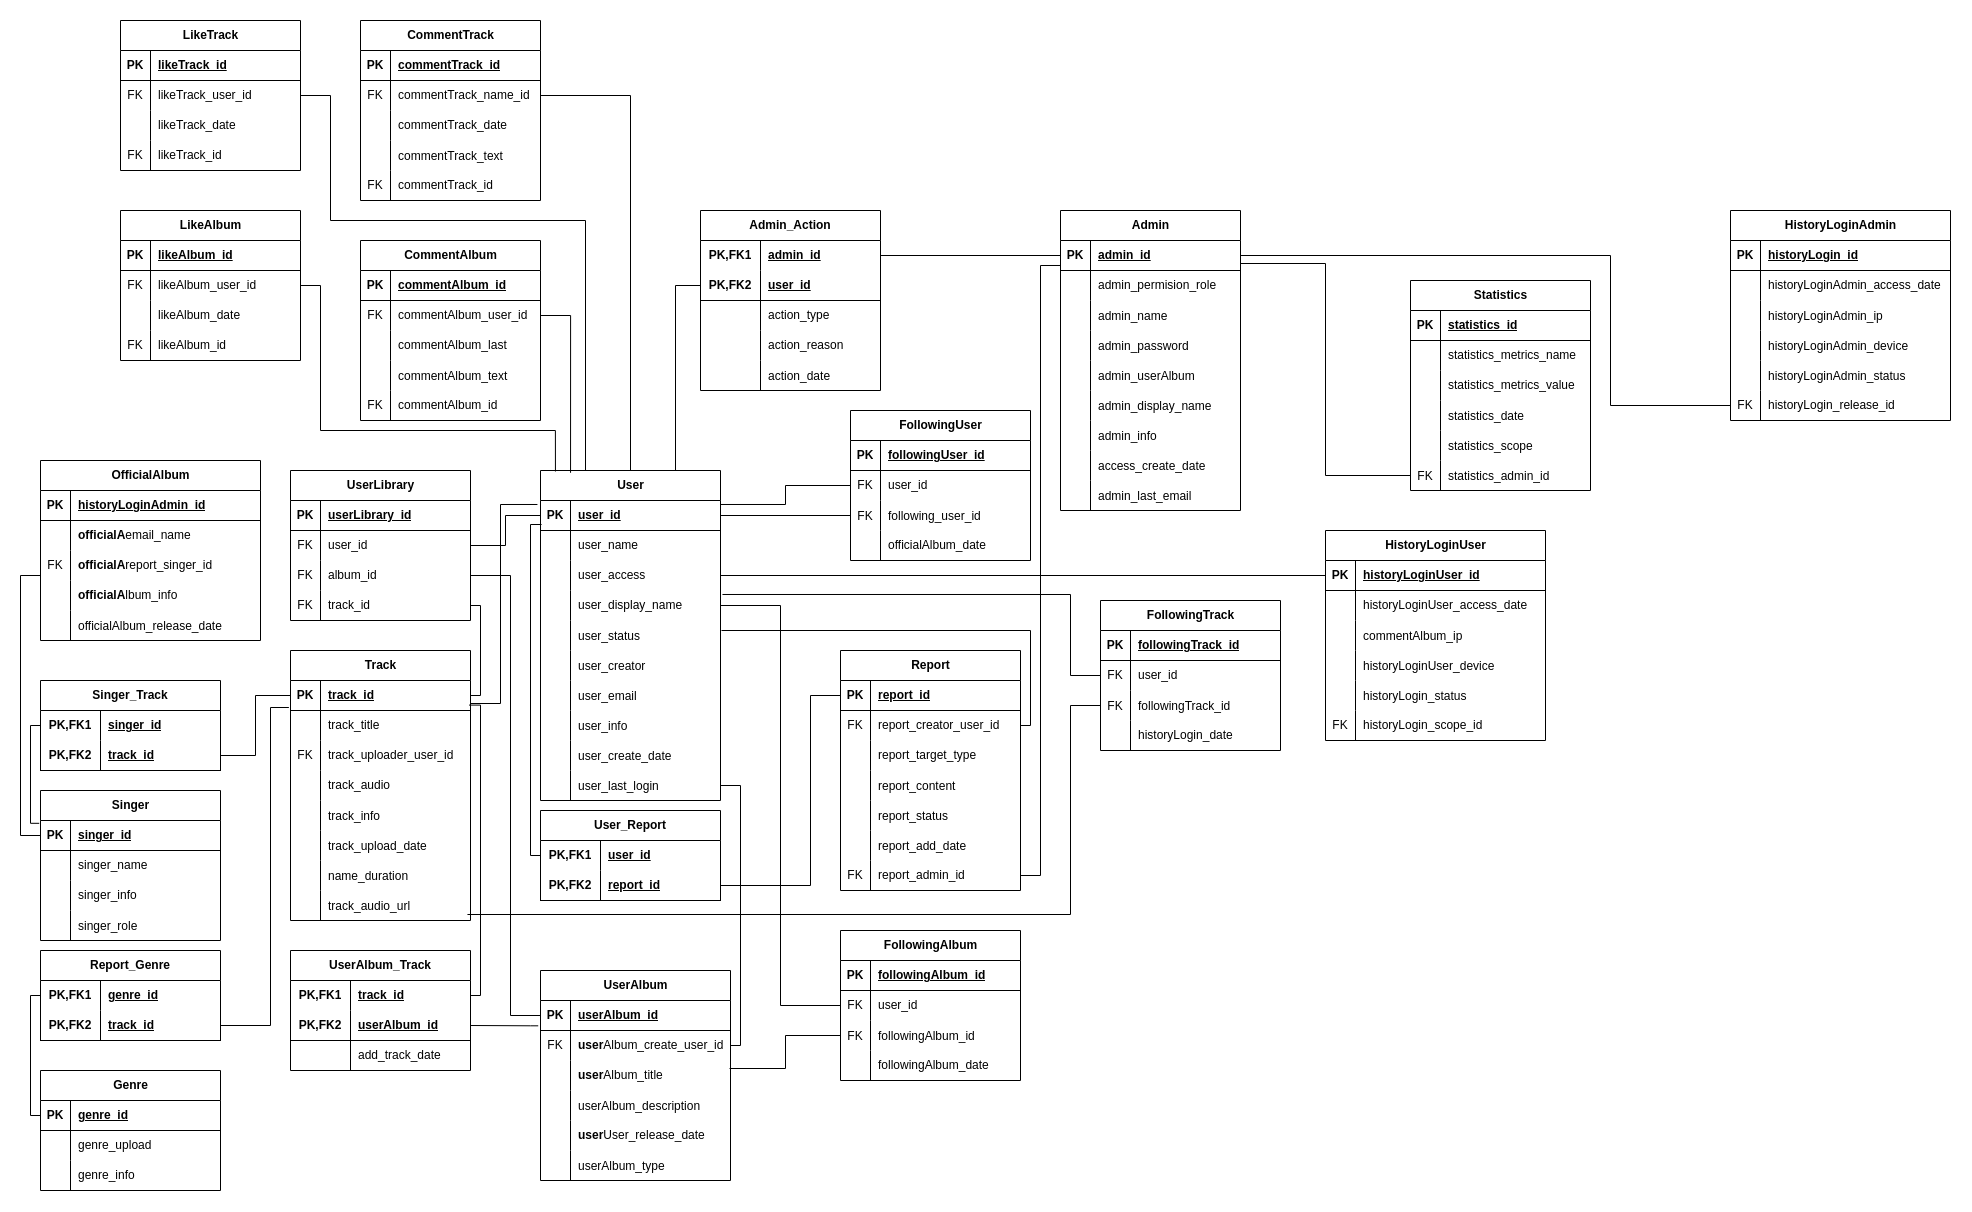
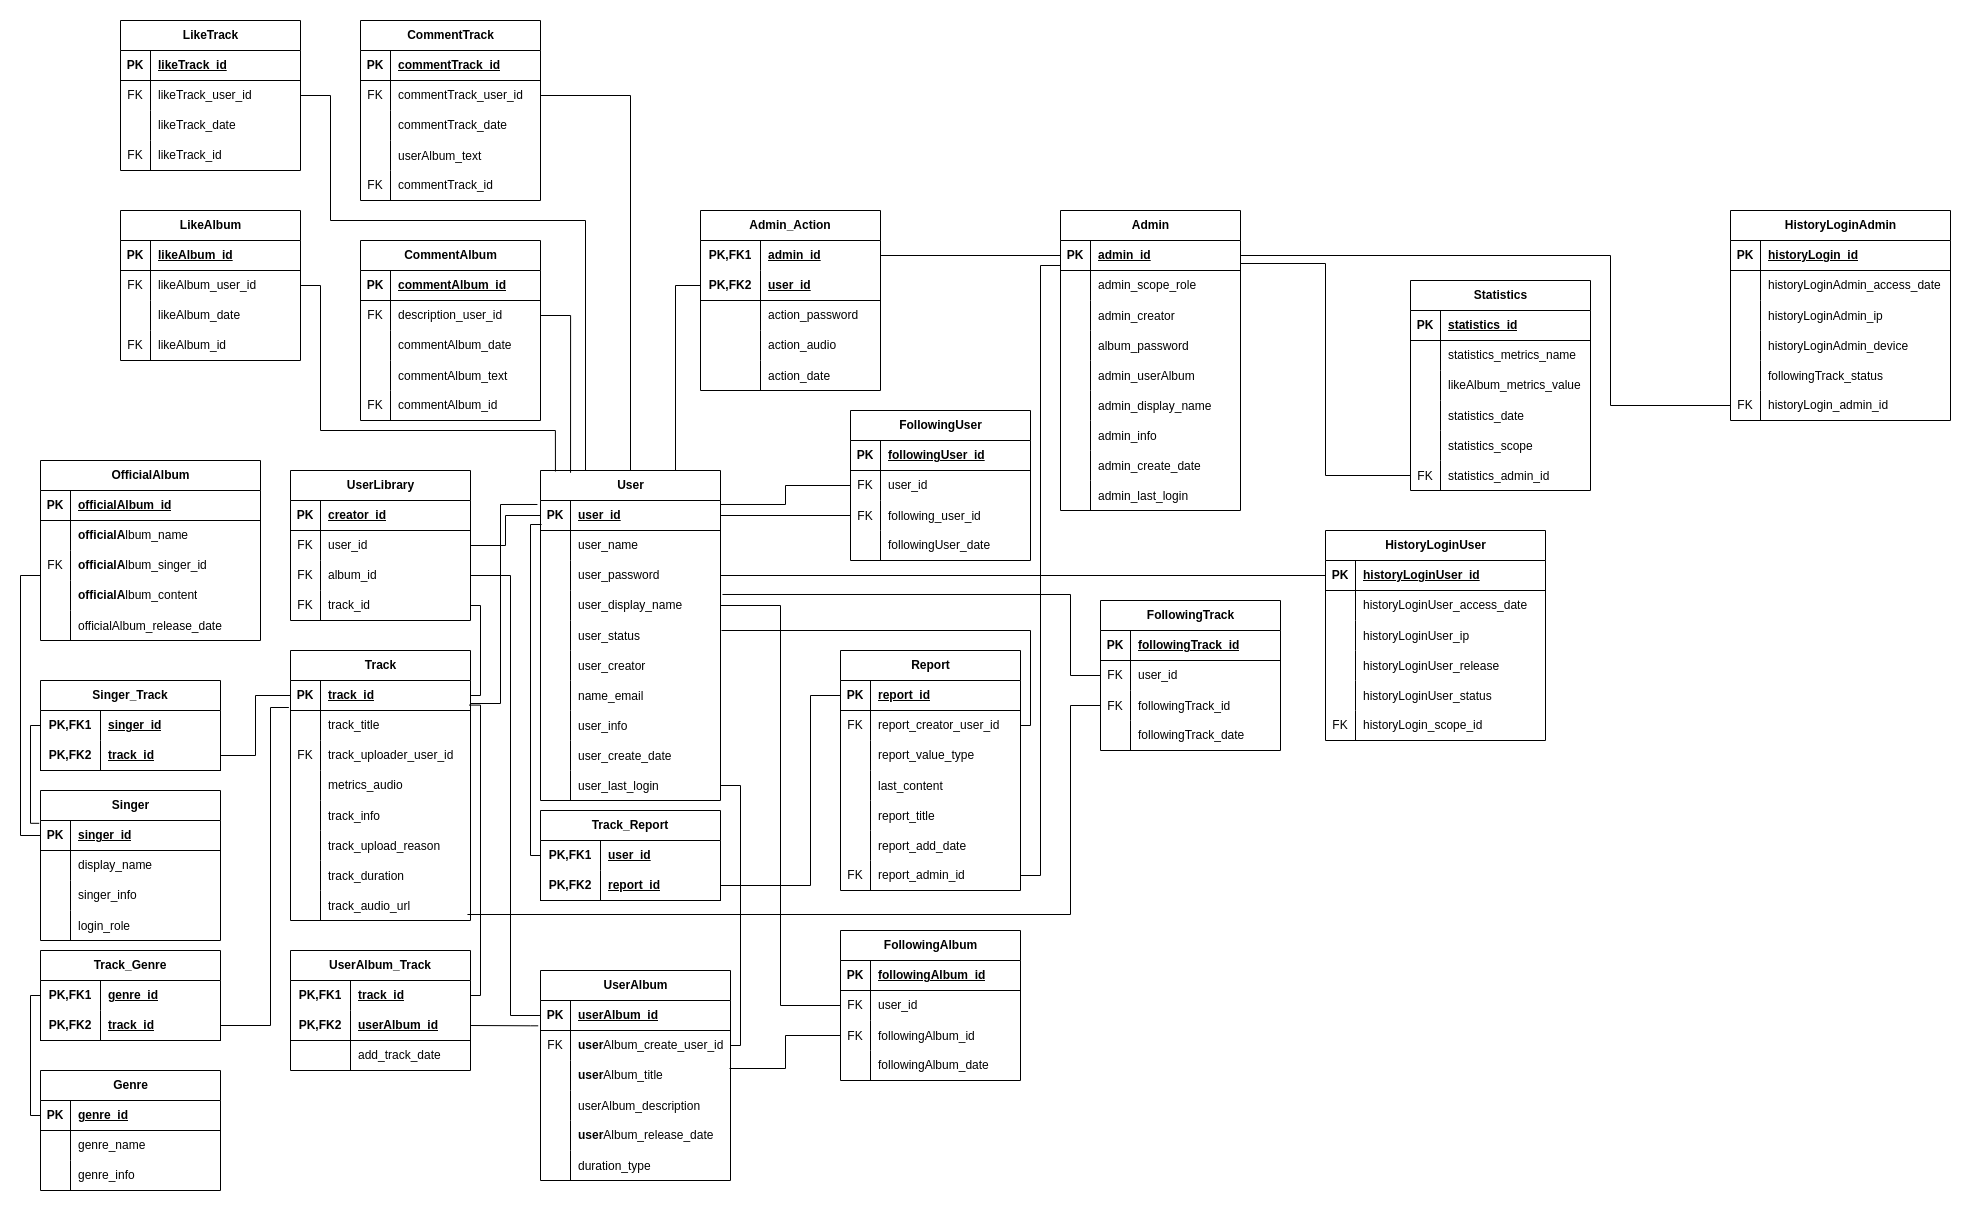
node "commentTrack_name_id": label "commentTrack_name_id" -> "commentTrack_user_id"
node "commentTrack_text": label "commentTrack_text" -> "userAlbum_text"
node "admin_permision_role": label "admin_permision_role" -> "admin_scope_role"
node "commentAlbum_user_id": label "commentAlbum_user_id" -> "description_user_id"
node "action_type": label "action_type" -> "action_password"
node "admin_name": label "admin_name" -> "admin_creator"
node "commentAlbum_last": label "commentAlbum_last" -> "commentAlbum_date"
node "action_reason": label "action_reason" -> "action_audio"
node "admin_password": label "admin_password" -> "album_password"
node "historyLoginAdmin_status": label "historyLoginAdmin_status" -> "followingTrack_status"
node "statistics_metrics_value": label "statistics_metrics_value" -> "likeAlbum_metrics_value"
node "historyLogin_release_id": label "historyLogin_release_id" -> "historyLogin_admin_id"
node "access_create_date": label "access_create_date" -> "admin_create_date"
node "admin_last_email": label "admin_last_email" -> "admin_last_login"
node "historyLoginAdmin_id": label "historyLoginAdmin_id" -> "officialAlbum_id"
node "userLibrary_id": label "userLibrary_id" -> "creator_id"
node "officialAemail_name": label "officialAemail_name" -> "officialAlbum_name"
node "officialAlbum_date": label "officialAlbum_date" -> "followingUser_date"
node "officialAreport_singer_id": label "officialAreport_singer_id" -> "officialAlbum_singer_id"
node "user_access": label "user_access" -> "user_password"
node "officialAlbum_info": label "officialAlbum_info" -> "officialAlbum_content"
node "commentAlbum_ip": label "commentAlbum_ip" -> "historyLoginUser_ip"
node "historyLoginUser_device": label "historyLoginUser_device" -> "historyLoginUser_release"
node "user_email": label "user_email" -> "name_email"
node "historyLogin_status": label "historyLogin_status" -> "historyLoginUser_status"
node "historyLogin_date": label "historyLogin_date" -> "followingTrack_date"
node "report_target_type": label "report_target_type" -> "report_value_type"
node "track_audio": label "track_audio" -> "metrics_audio"
node "report_content": label "report_content" -> "last_content"
node "report_status": label "report_status" -> "report_title"
node "User_Report": label "User_Report" -> "Track_Report"
node "track_upload_date": label "track_upload_date" -> "track_upload_reason"
node "singer_name": label "singer_name" -> "display_name"
node "name_duration": label "name_duration" -> "track_duration"
node "singer_role": label "singer_role" -> "login_role"
node "Report_Genre": label "Report_Genre" -> "Track_Genre"
node "userUser_release_date": label "userUser_release_date" -> "userAlbum_release_date"
node "genre_upload": label "genre_upload" -> "genre_name"
node "userAlbum_type": label "userAlbum_type" -> "duration_type"
